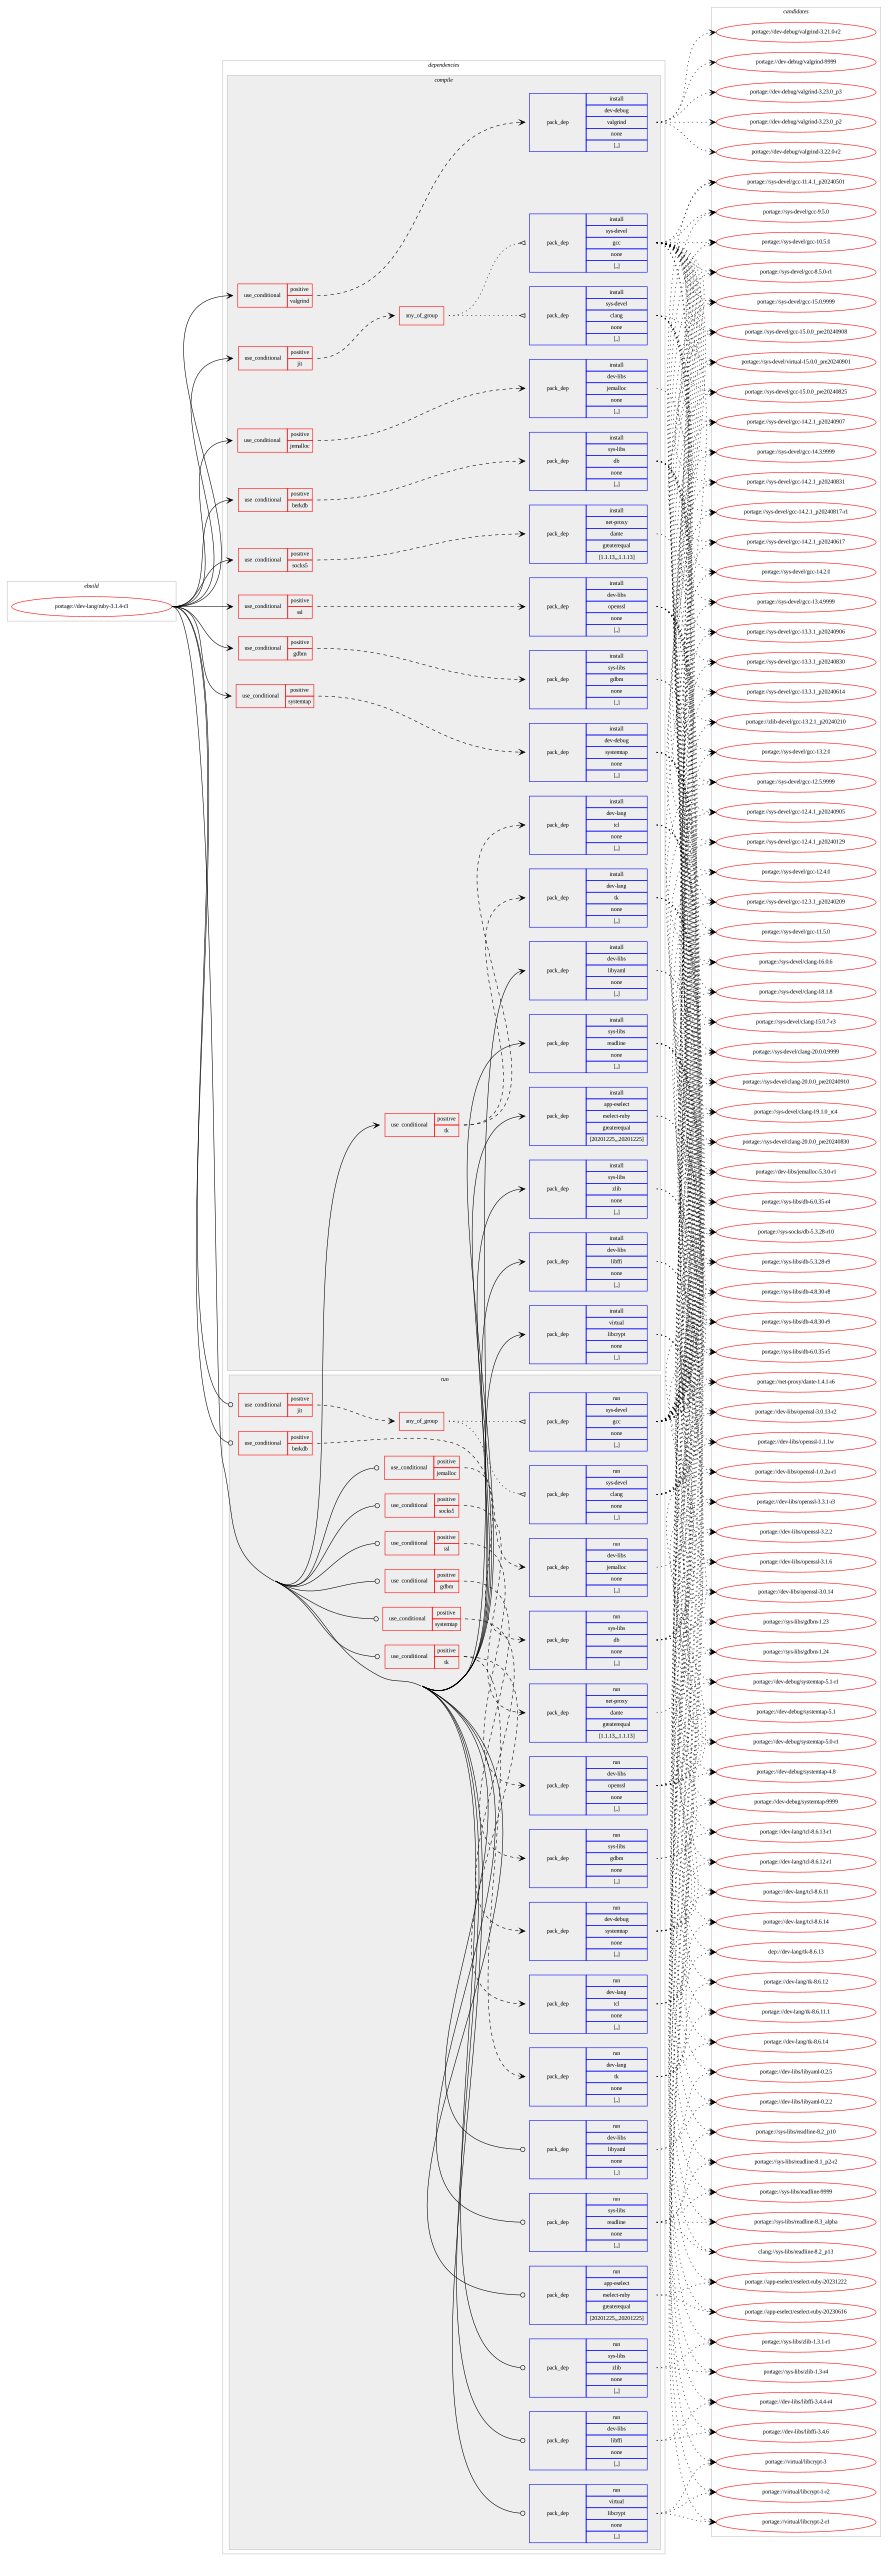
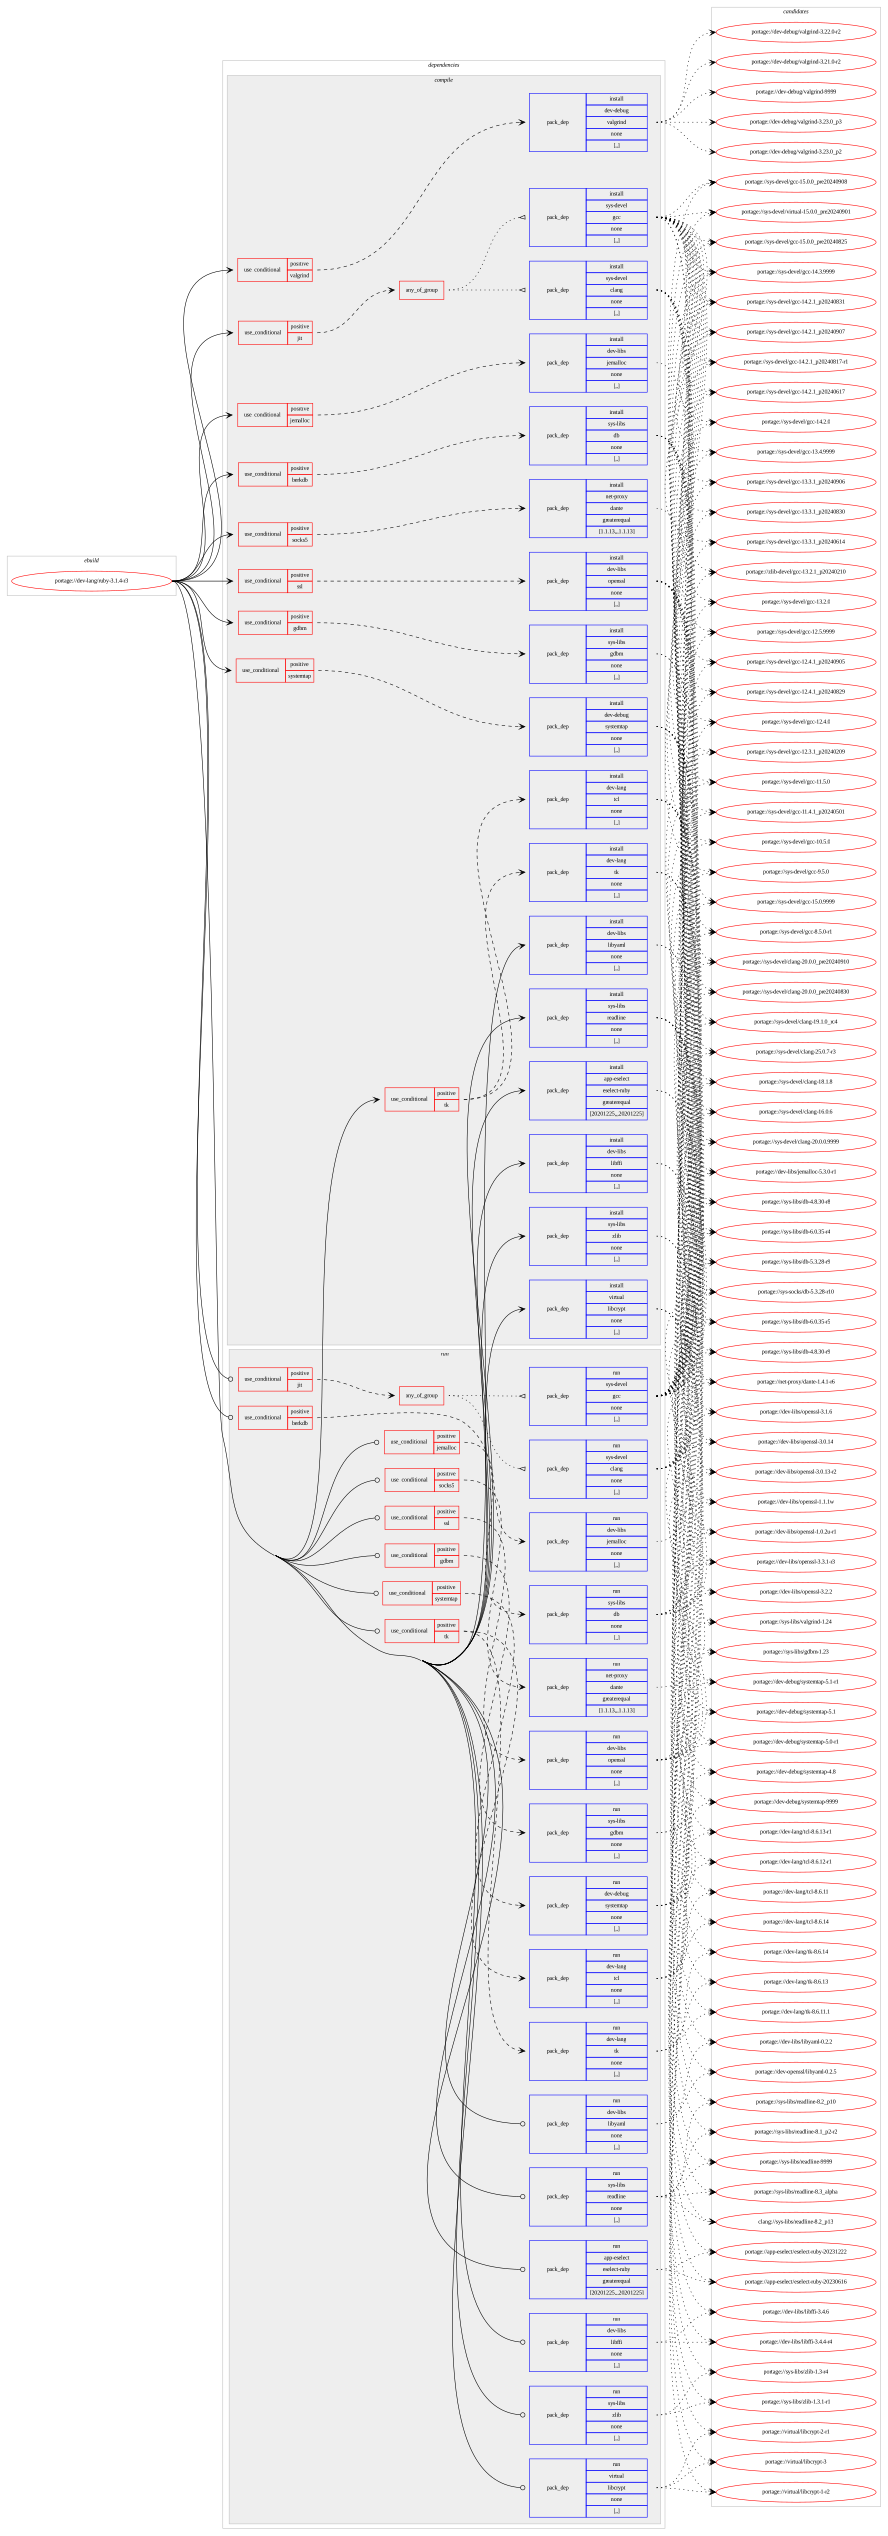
node "portage://sys-devel/gcc-12.4.1_p20240129": label "portage://sys-devel/gcc-12.4.1_p20240129" -> "portage://sys-devel/gcc-12.4.1_p20240829"
node "portage://sys-devel/clang-15.0.7-r3": label "portage://sys-devel/clang-15.0.7-r3" -> "portage://sys-devel/clang-25.0.7-r3"
node "portage://sys-libs/gdbm-1.24": label "portage://sys-libs/gdbm-1.24" -> "portage://sys-libs/valgrind-1.24"
node "dep://dev-lang/tk-8.6.13": label "dep://dev-lang/tk-8.6.13" -> "portage://dev-lang/tk-8.6.13"
node "portage://dev-lang/tk-8.6.12": removed
node "portage://dev-libs/libyaml-0.2.5": label "portage://dev-libs/libyaml-0.2.5" -> "portage://dev-openssl/libyaml-0.2.5"
